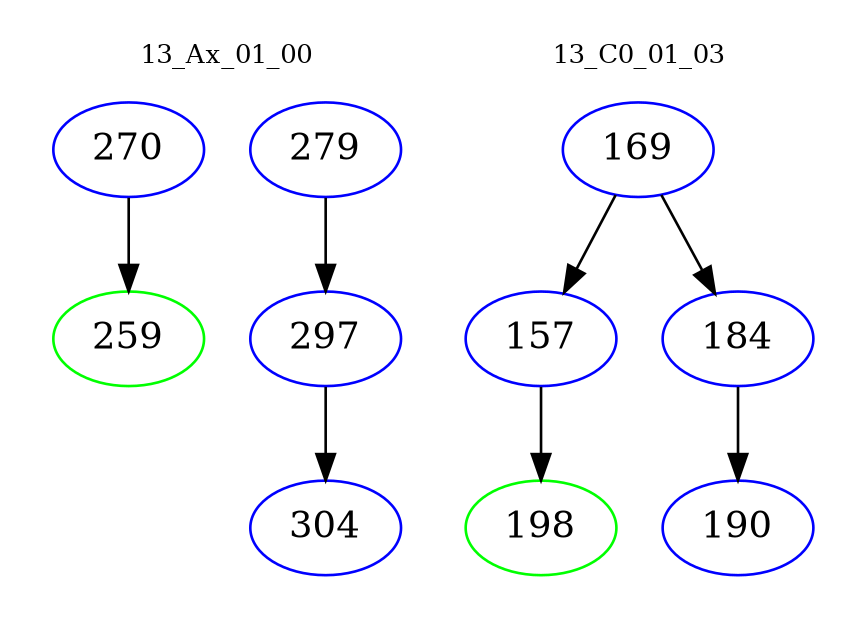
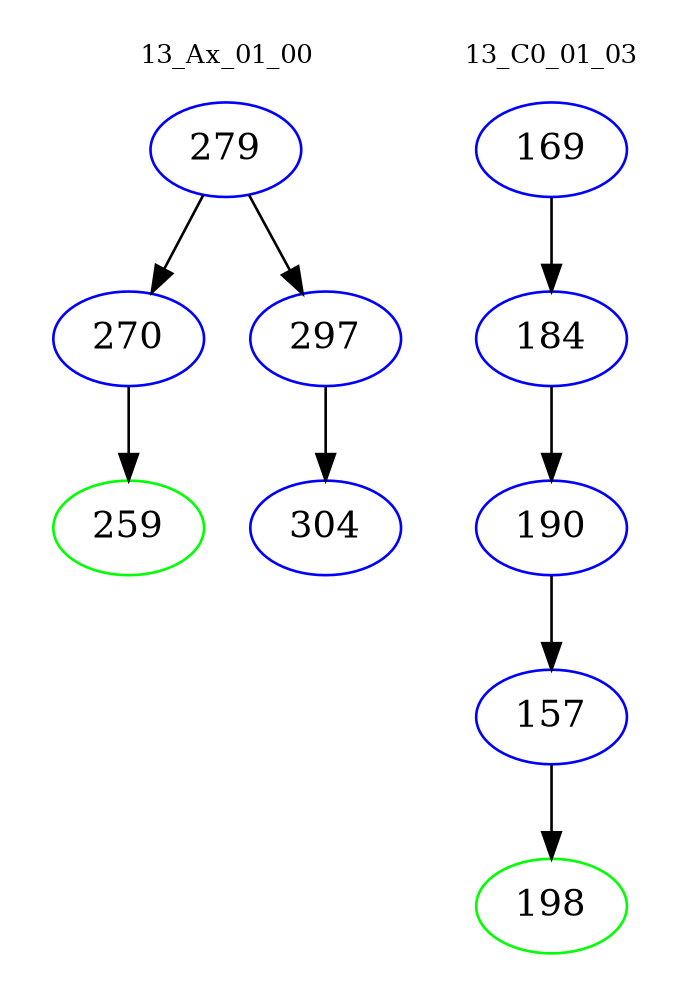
edge "279" -> "270": added
edge "169" -> "157": now "190" -> "157"
